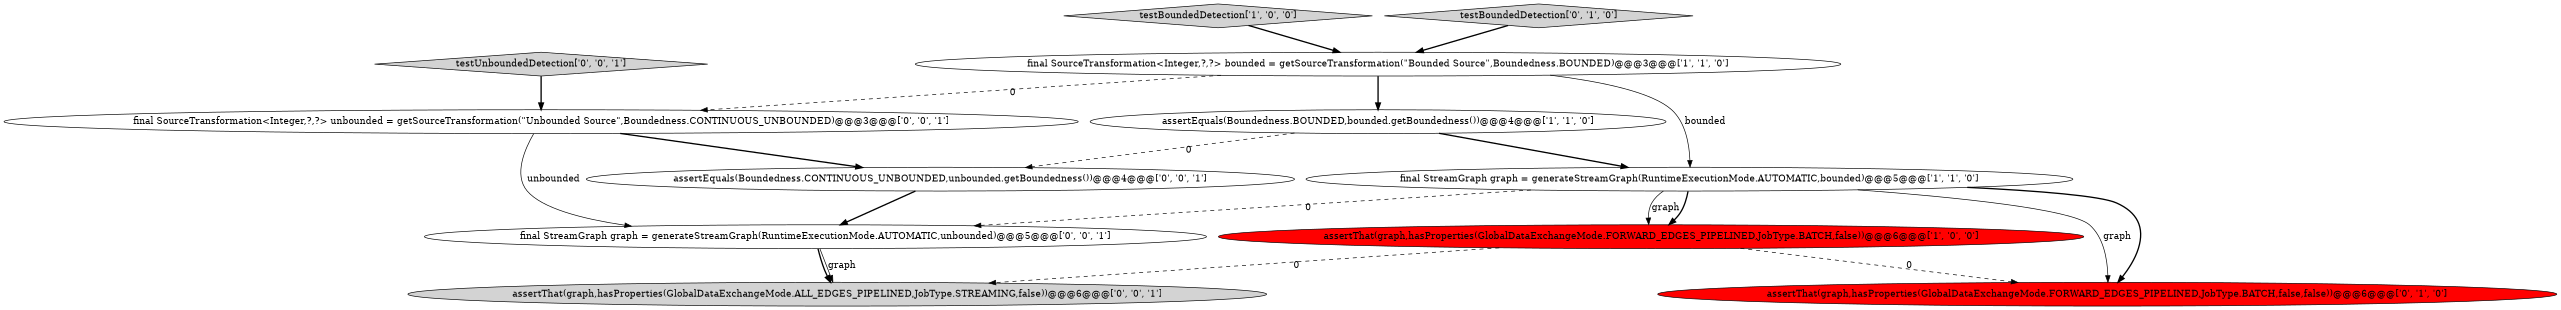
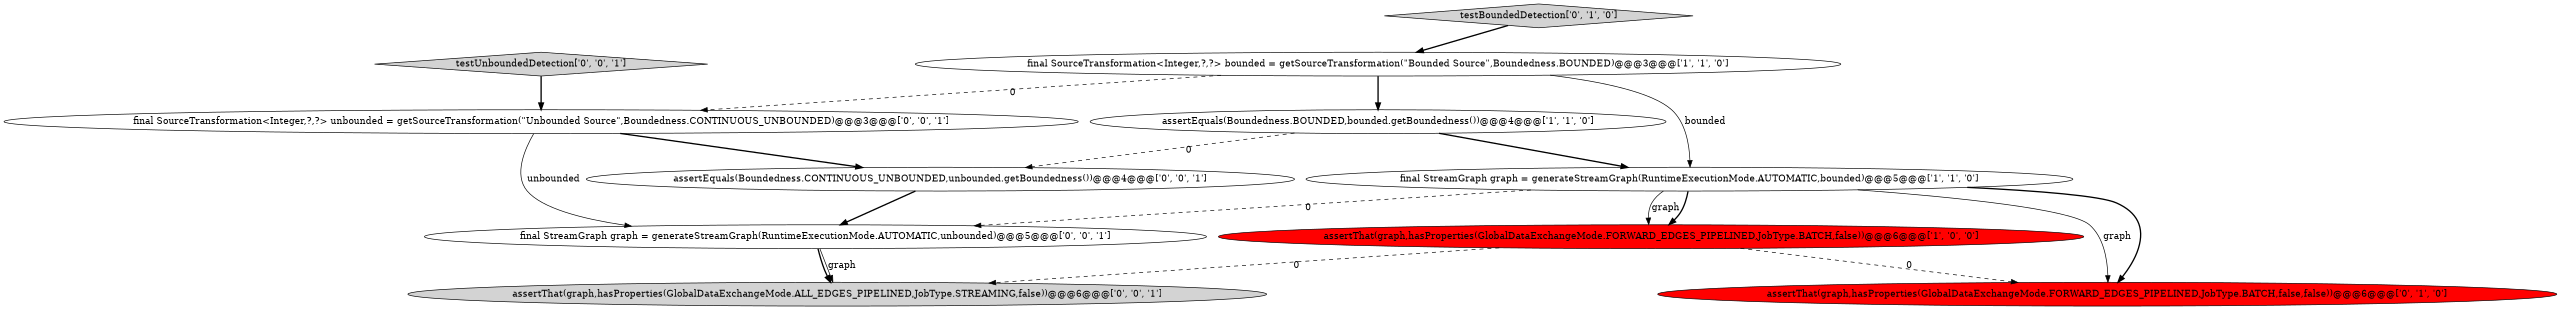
node "testBoundedDetection['1', '0', '0']": removed
